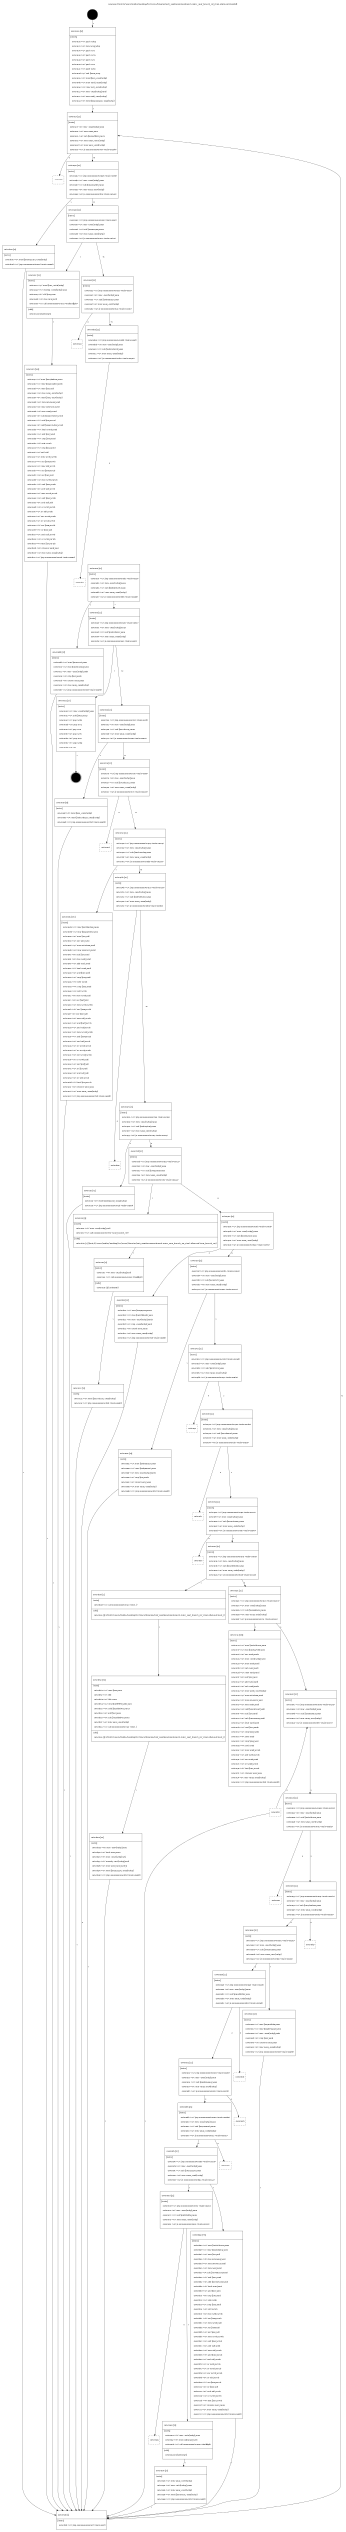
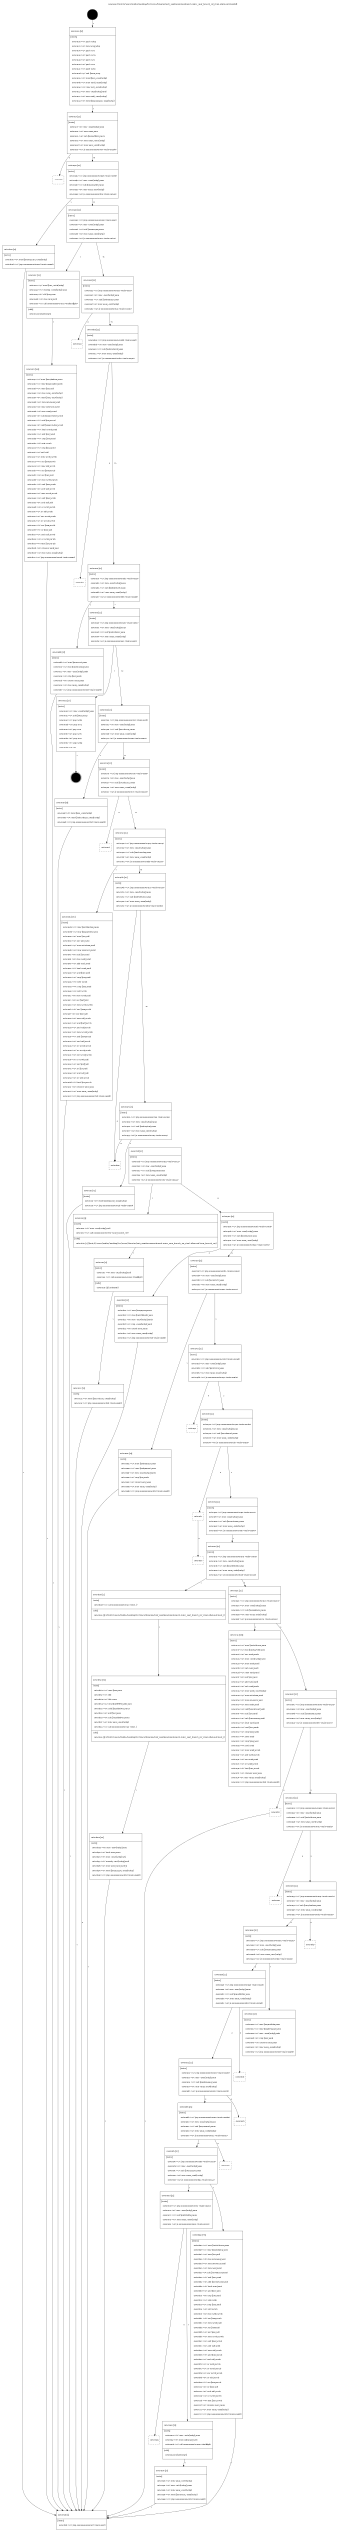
edge "0x4016b8 [22]" -> "0x4016ce [25]": added, label "14"
edge "0x401764 [25]" -> "0x40177d [25]": now "0x401764 [25]" -> "0x401de8"
edge "0x401f2d [5]" -> "0x40165f [23]": removed, label "15"
edge "0x4017fa [25]" -> "0x401e7e": now "0x401cb1" -> "0x401e7e"
edge "0x401d41" -> "0x401845 [25]": reversed
edge "0x401930 [27]" -> "0x401f2d [5]": removed, label "1"
